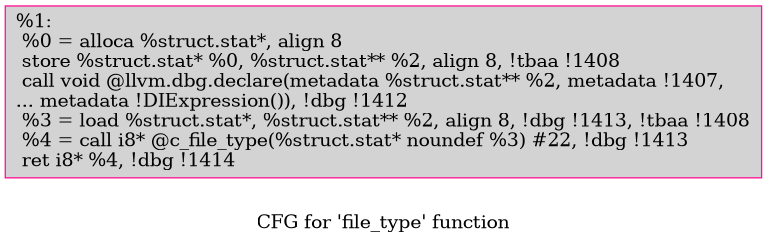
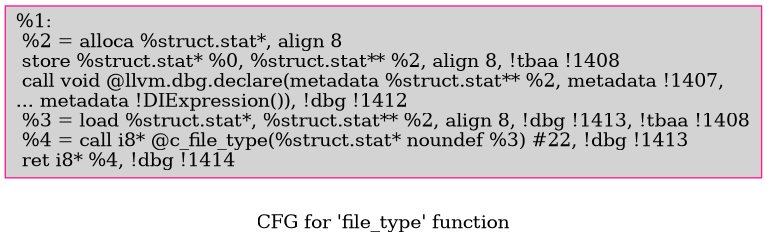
node "%1:": text "%0 = alloca %struct.stat*, align 8" -> "%2 = alloca %struct.stat*, align 8"
